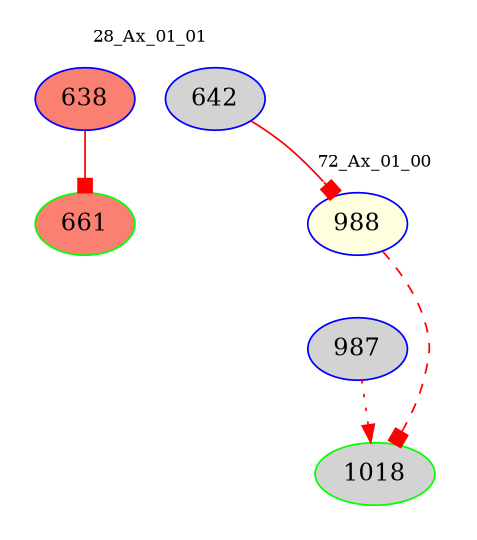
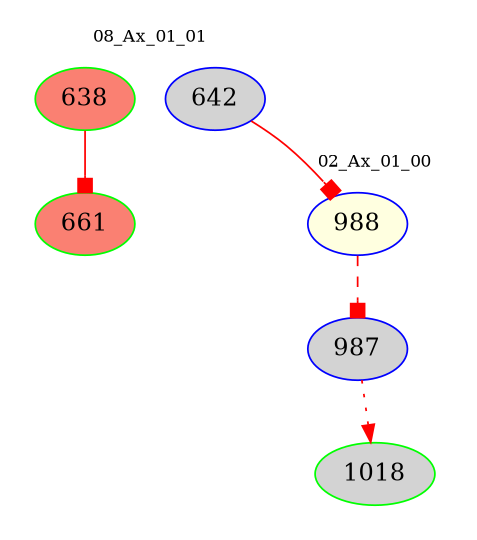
cluster "28_Ax_01_01": label "28_Ax_01_01" -> "08_Ax_01_01"
node "638": color blue -> green
cluster "72_Ax_01_00": label "72_Ax_01_00" -> "02_Ax_01_00"
edge "988" -> "1018": now "988" -> "987"
